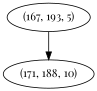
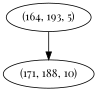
node "(167, 193, 5)": label "(167, 193, 5)" -> "(164, 193, 5)"
